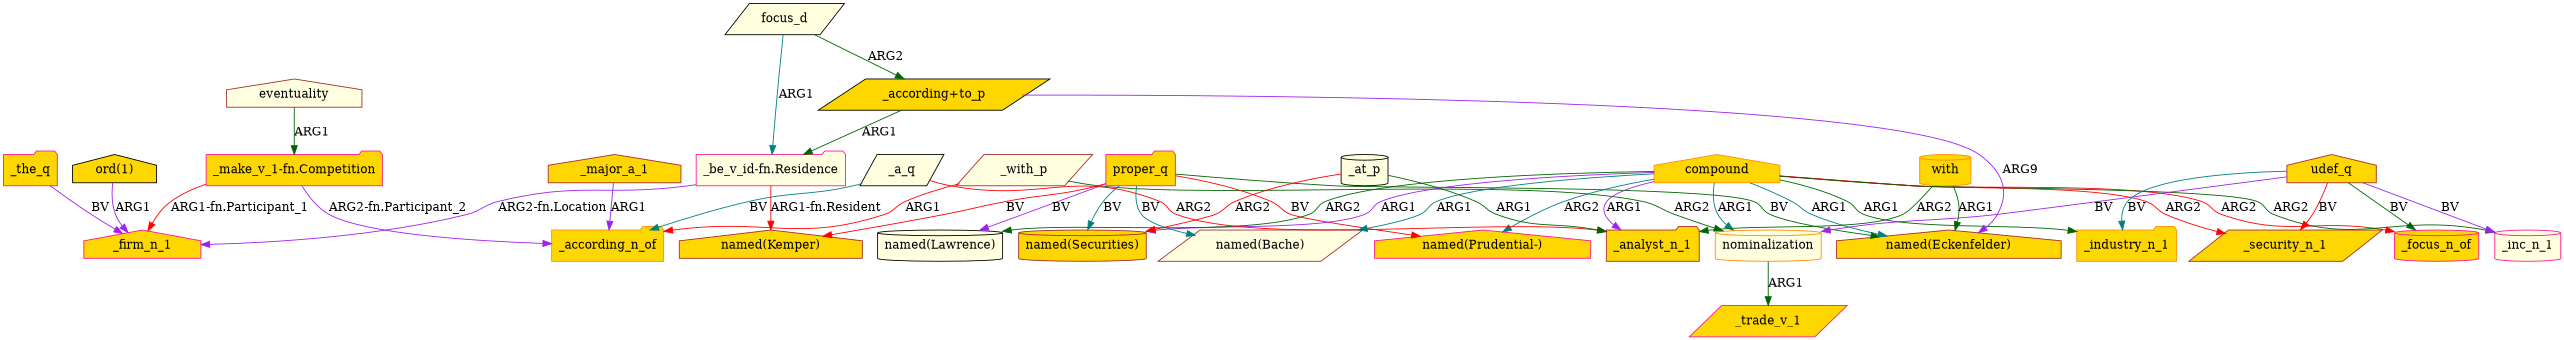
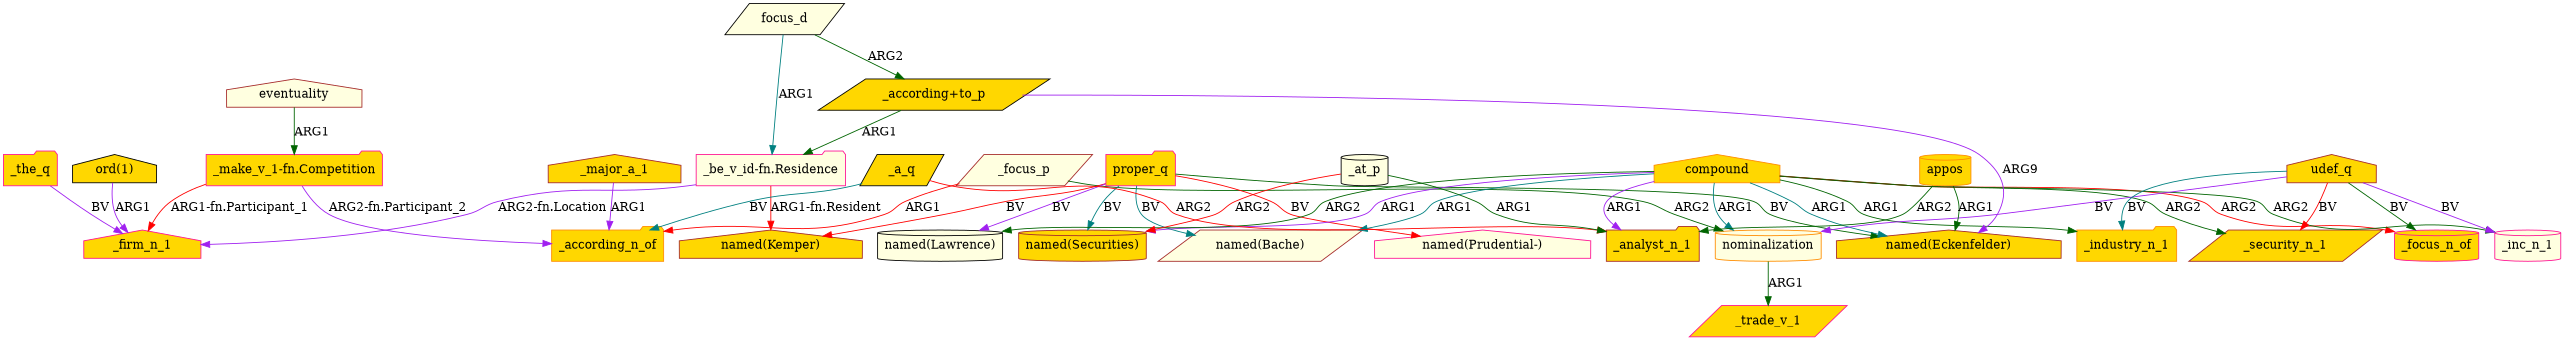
node "_a_q": fillcolor lightyellow -> gold
node "_with_p": label "_with_p" -> "_focus_p"
node "with": label "with" -> "appos"
edge "compound" -> "_security_n_1": color red -> darkgreen
edge "compound" -> "named(Prudential-)": removed, label "ARG2"
node "named(Prudential-)": fillcolor gold -> lightyellow
